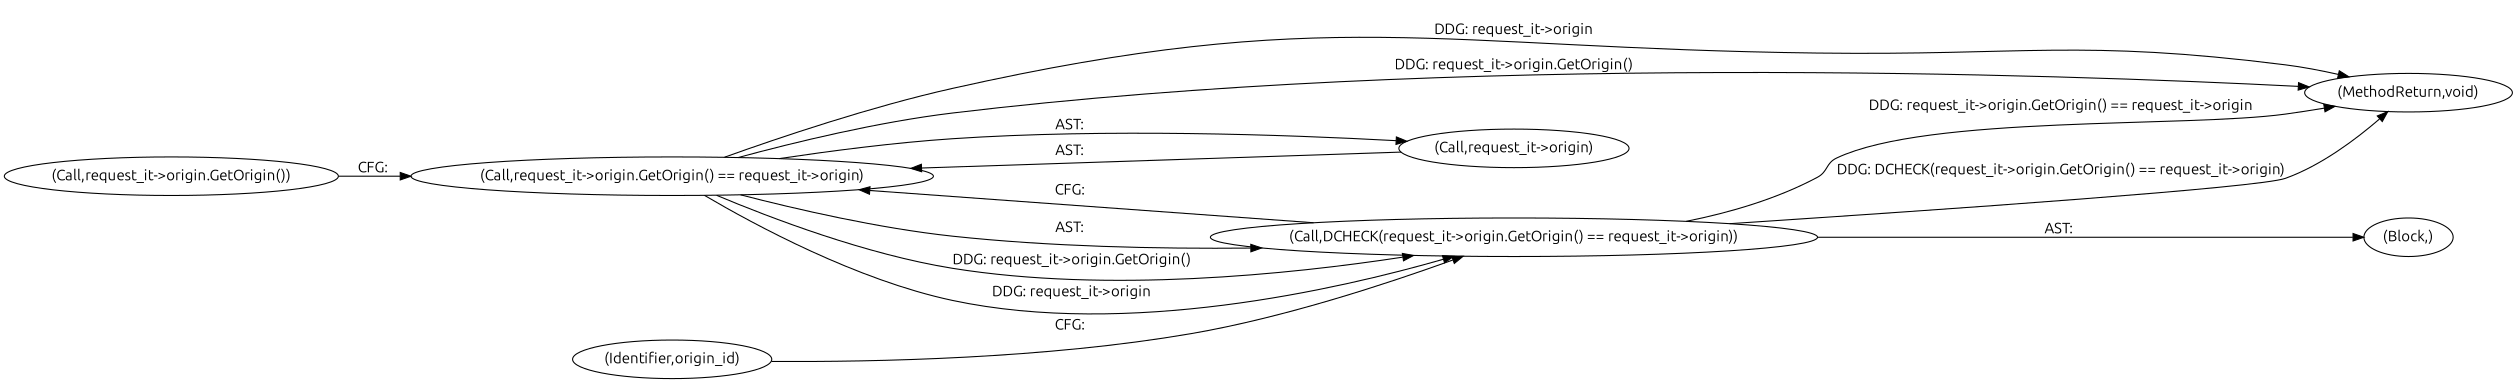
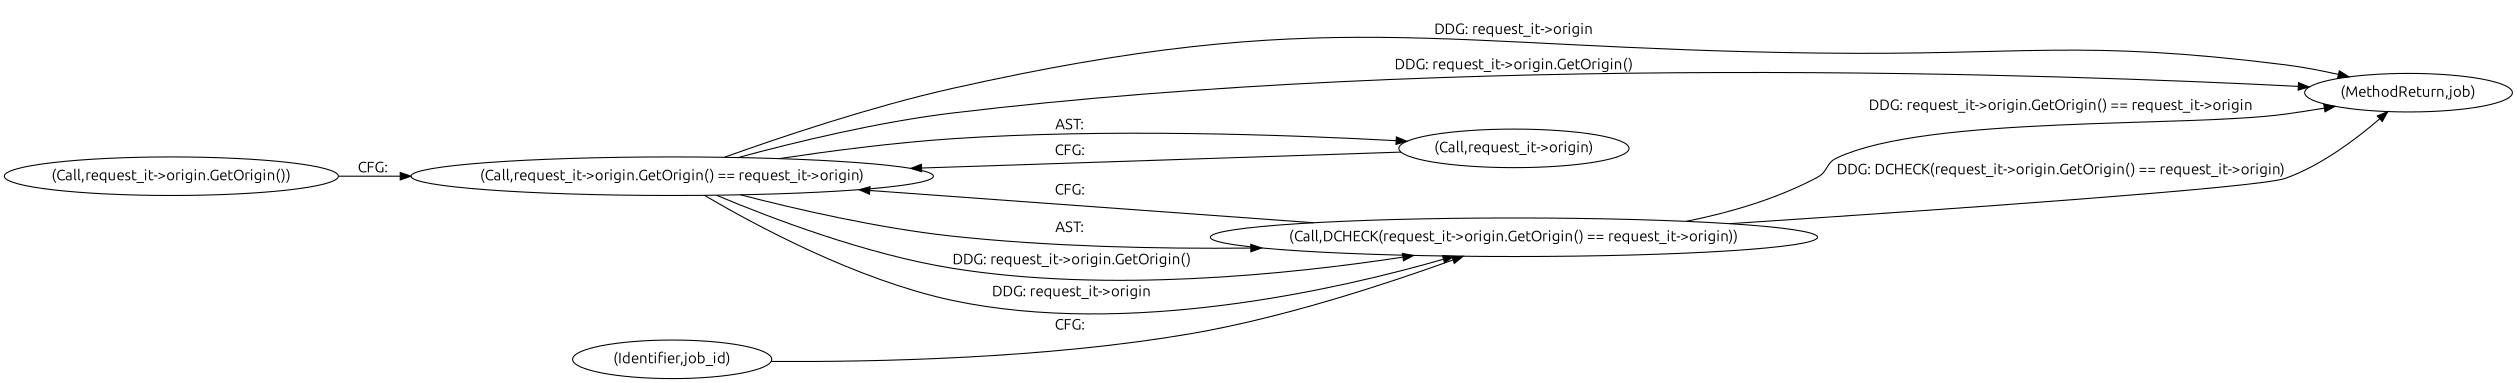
node "(MethodReturn,void)": label "(MethodReturn,void)" -> "(MethodReturn,job)"
edge "(Call,request_it->origin)" -> "(Call,request_it->origin.GetOrigin() == request_it->origin)": label "AST: " -> "CFG: "
node "(Block,)": removed
node "(Identifier,origin_id)": label "(Identifier,origin_id)" -> "(Identifier,job_id)"
